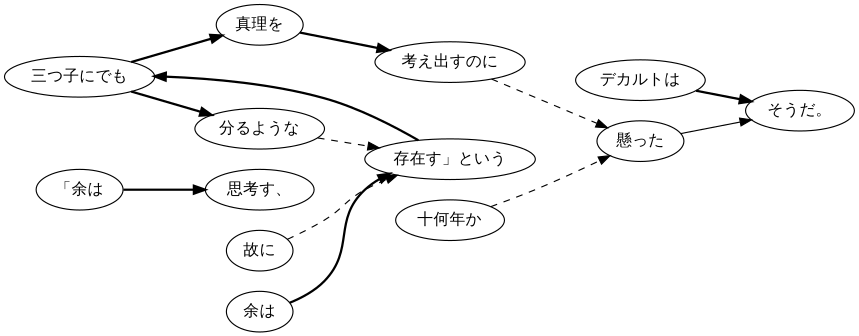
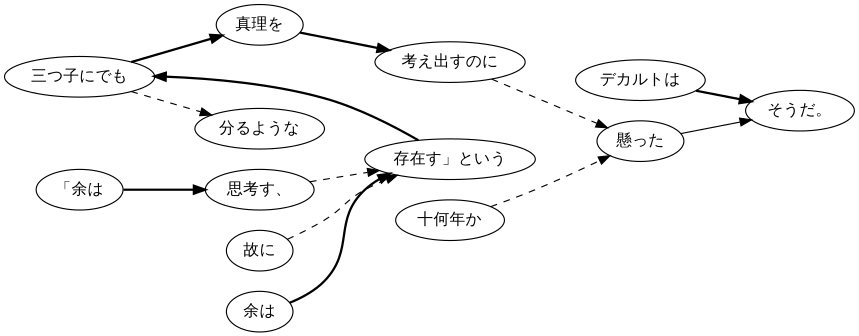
edge "三つ子にでも" -> "分るような": style bold -> dashed
edge "分るような" -> "存在す」という": now "思考す、" -> "存在す」という"
